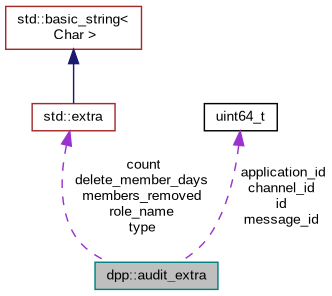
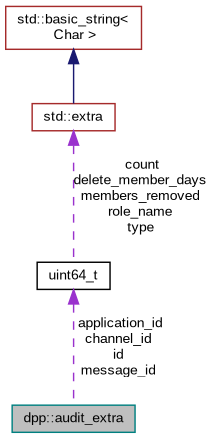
edge "dpp::audit_extra" -> "std::extra": now "uint64_t" -> "std::extra"
